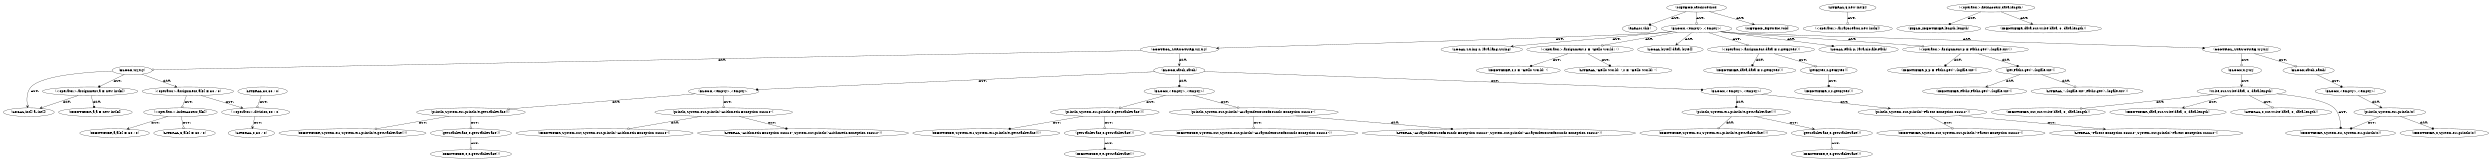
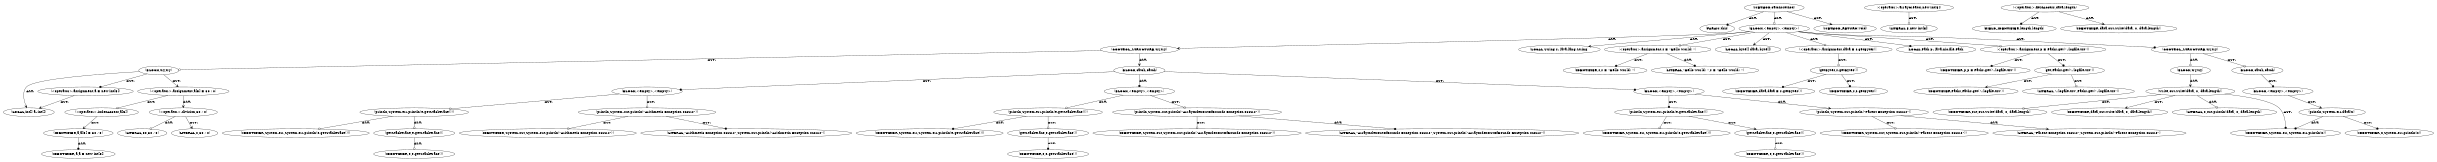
edge "(LITERAL,5,new int[5])" -> "(<operator>.arrayCreator,new int[5])": reversed
edge "(<operator>.assignment,data = s.getBytes())" -> "(IDENTIFIER,data,data = s.getBytes())": now "(getBytes,s.getBytes())" -> "(IDENTIFIER,data,data = s.getBytes())"
edge "(<operator>.assignment,a = new int[5])" -> "(IDENTIFIER,a,a = new int[5])": now "(IDENTIFIER,a,a[5] = 30 / 0)" -> "(IDENTIFIER,a,a = new int[5])"
edge "(LITERAL,30,30 / 0)" -> "(<operator>.division,30 / 0)": reversed
node "(LITERAL,0,out.write(data, 0, data.length))": label "(LITERAL,0,out.write(data, 0, data.length))" -> "(LITERAL,0,out.println(data, 0, data.length))"
node "(println,System.err.println(x))": label "(println,System.err.println(x))" -> "(println,System.err.data(x))"
node "(LITERAL,5,a[5] = 30 / 0)": removed
